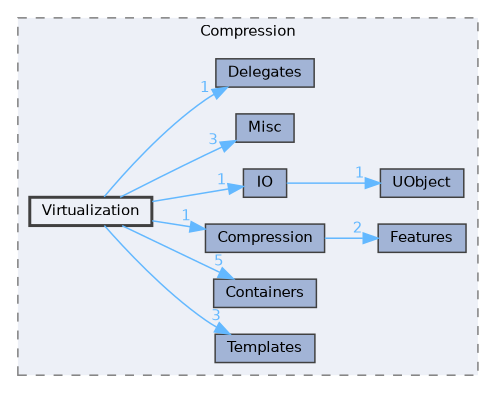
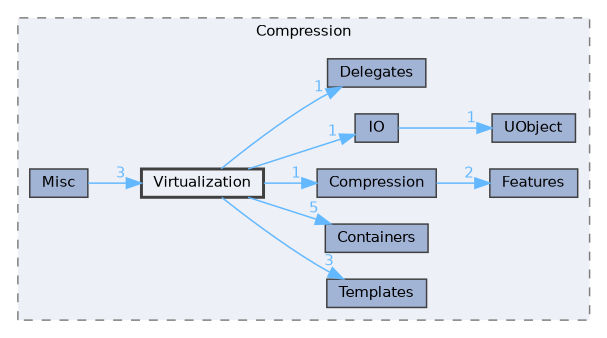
edge "Virtualization" -> "Misc": reversed
